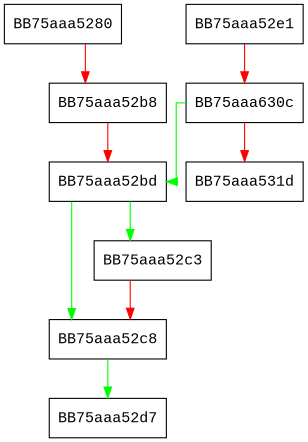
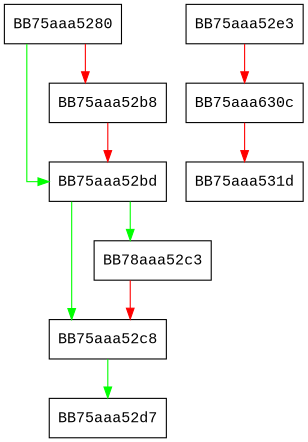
node "BB75aaa52e1": label "BB75aaa52e1" -> "BB75aaa52e3"
edge "BB75aaa630c" -> "BB75aaa52bd": now "BB75aaa5280" -> "BB75aaa52bd"
node "BB75aaa52c3": label "BB75aaa52c3" -> "BB78aaa52c3"
